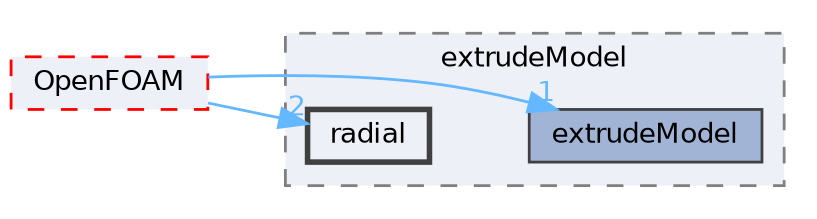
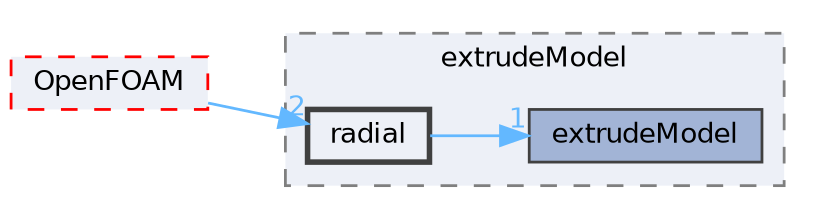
edge "OpenFOAM" -> "extrudeModel": now "radial" -> "extrudeModel"
